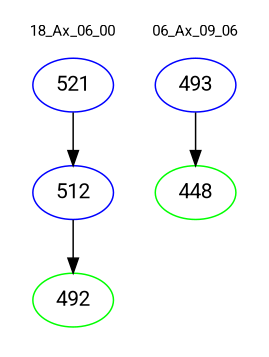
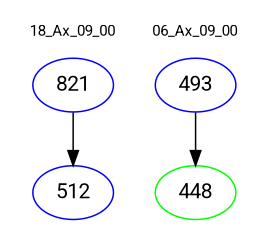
cluster "18_Ax_06_00": label "18_Ax_06_00" -> "18_Ax_09_00"
cluster "06_Ax_09_06": label "06_Ax_09_06" -> "06_Ax_09_00"
node "521": label "521" -> "821"
node "492": removed
